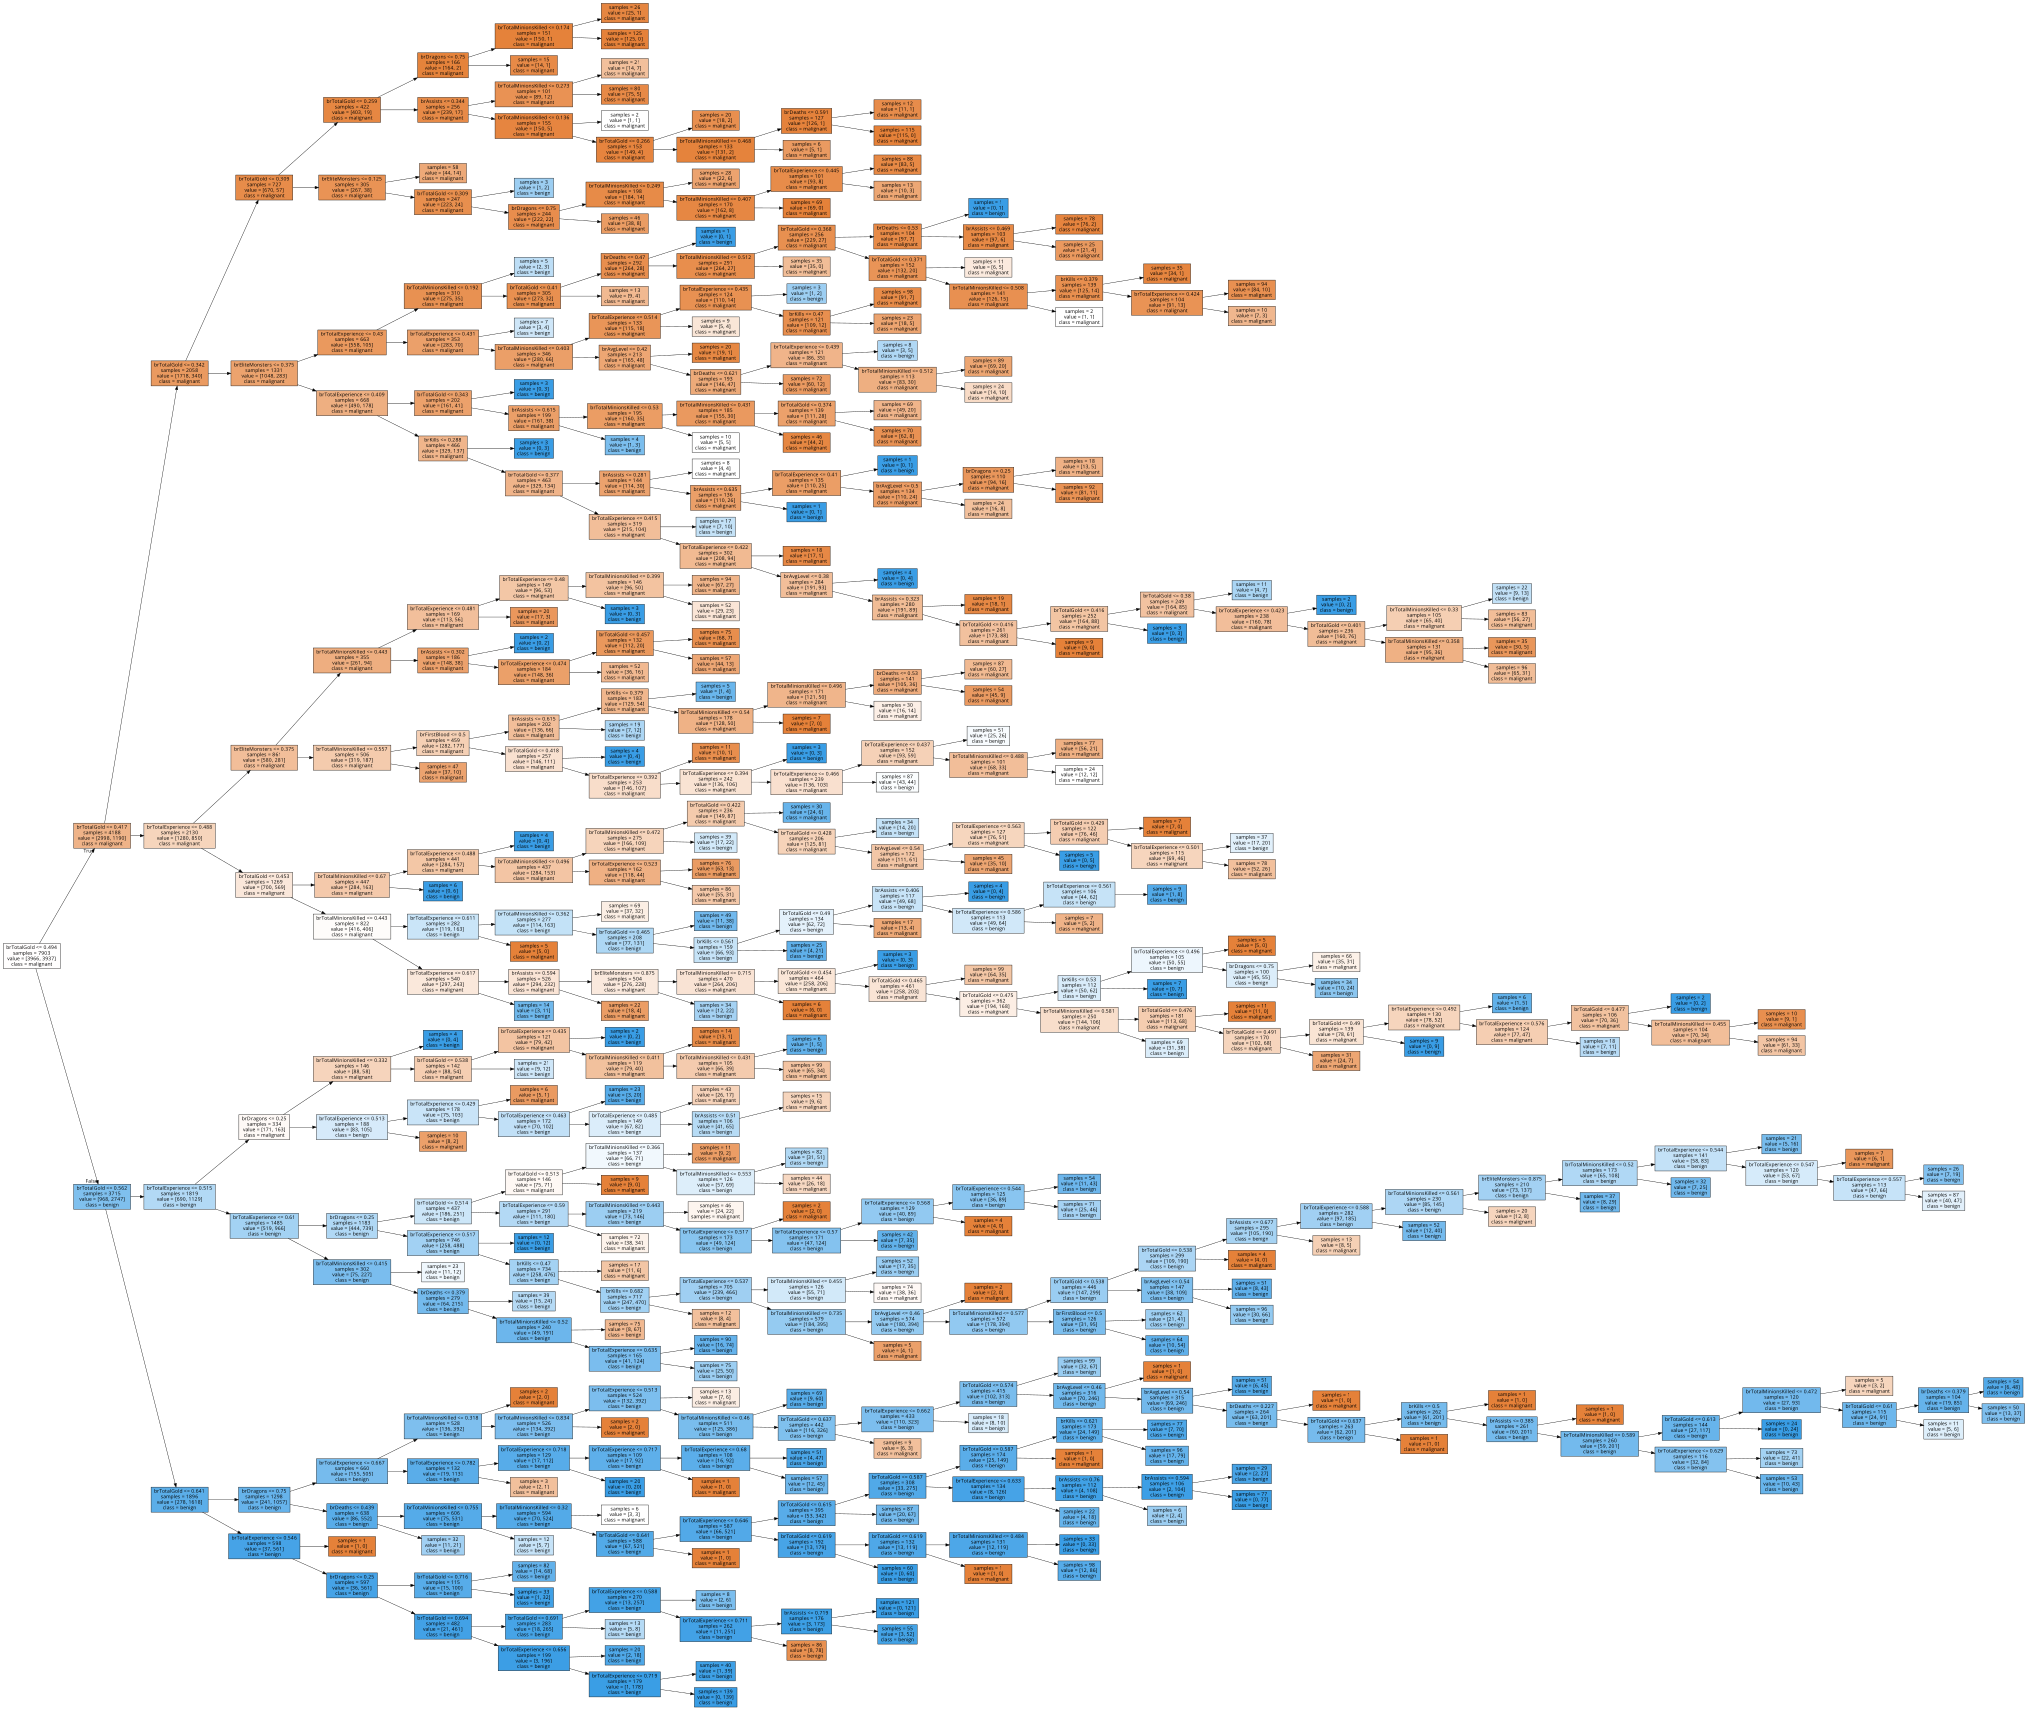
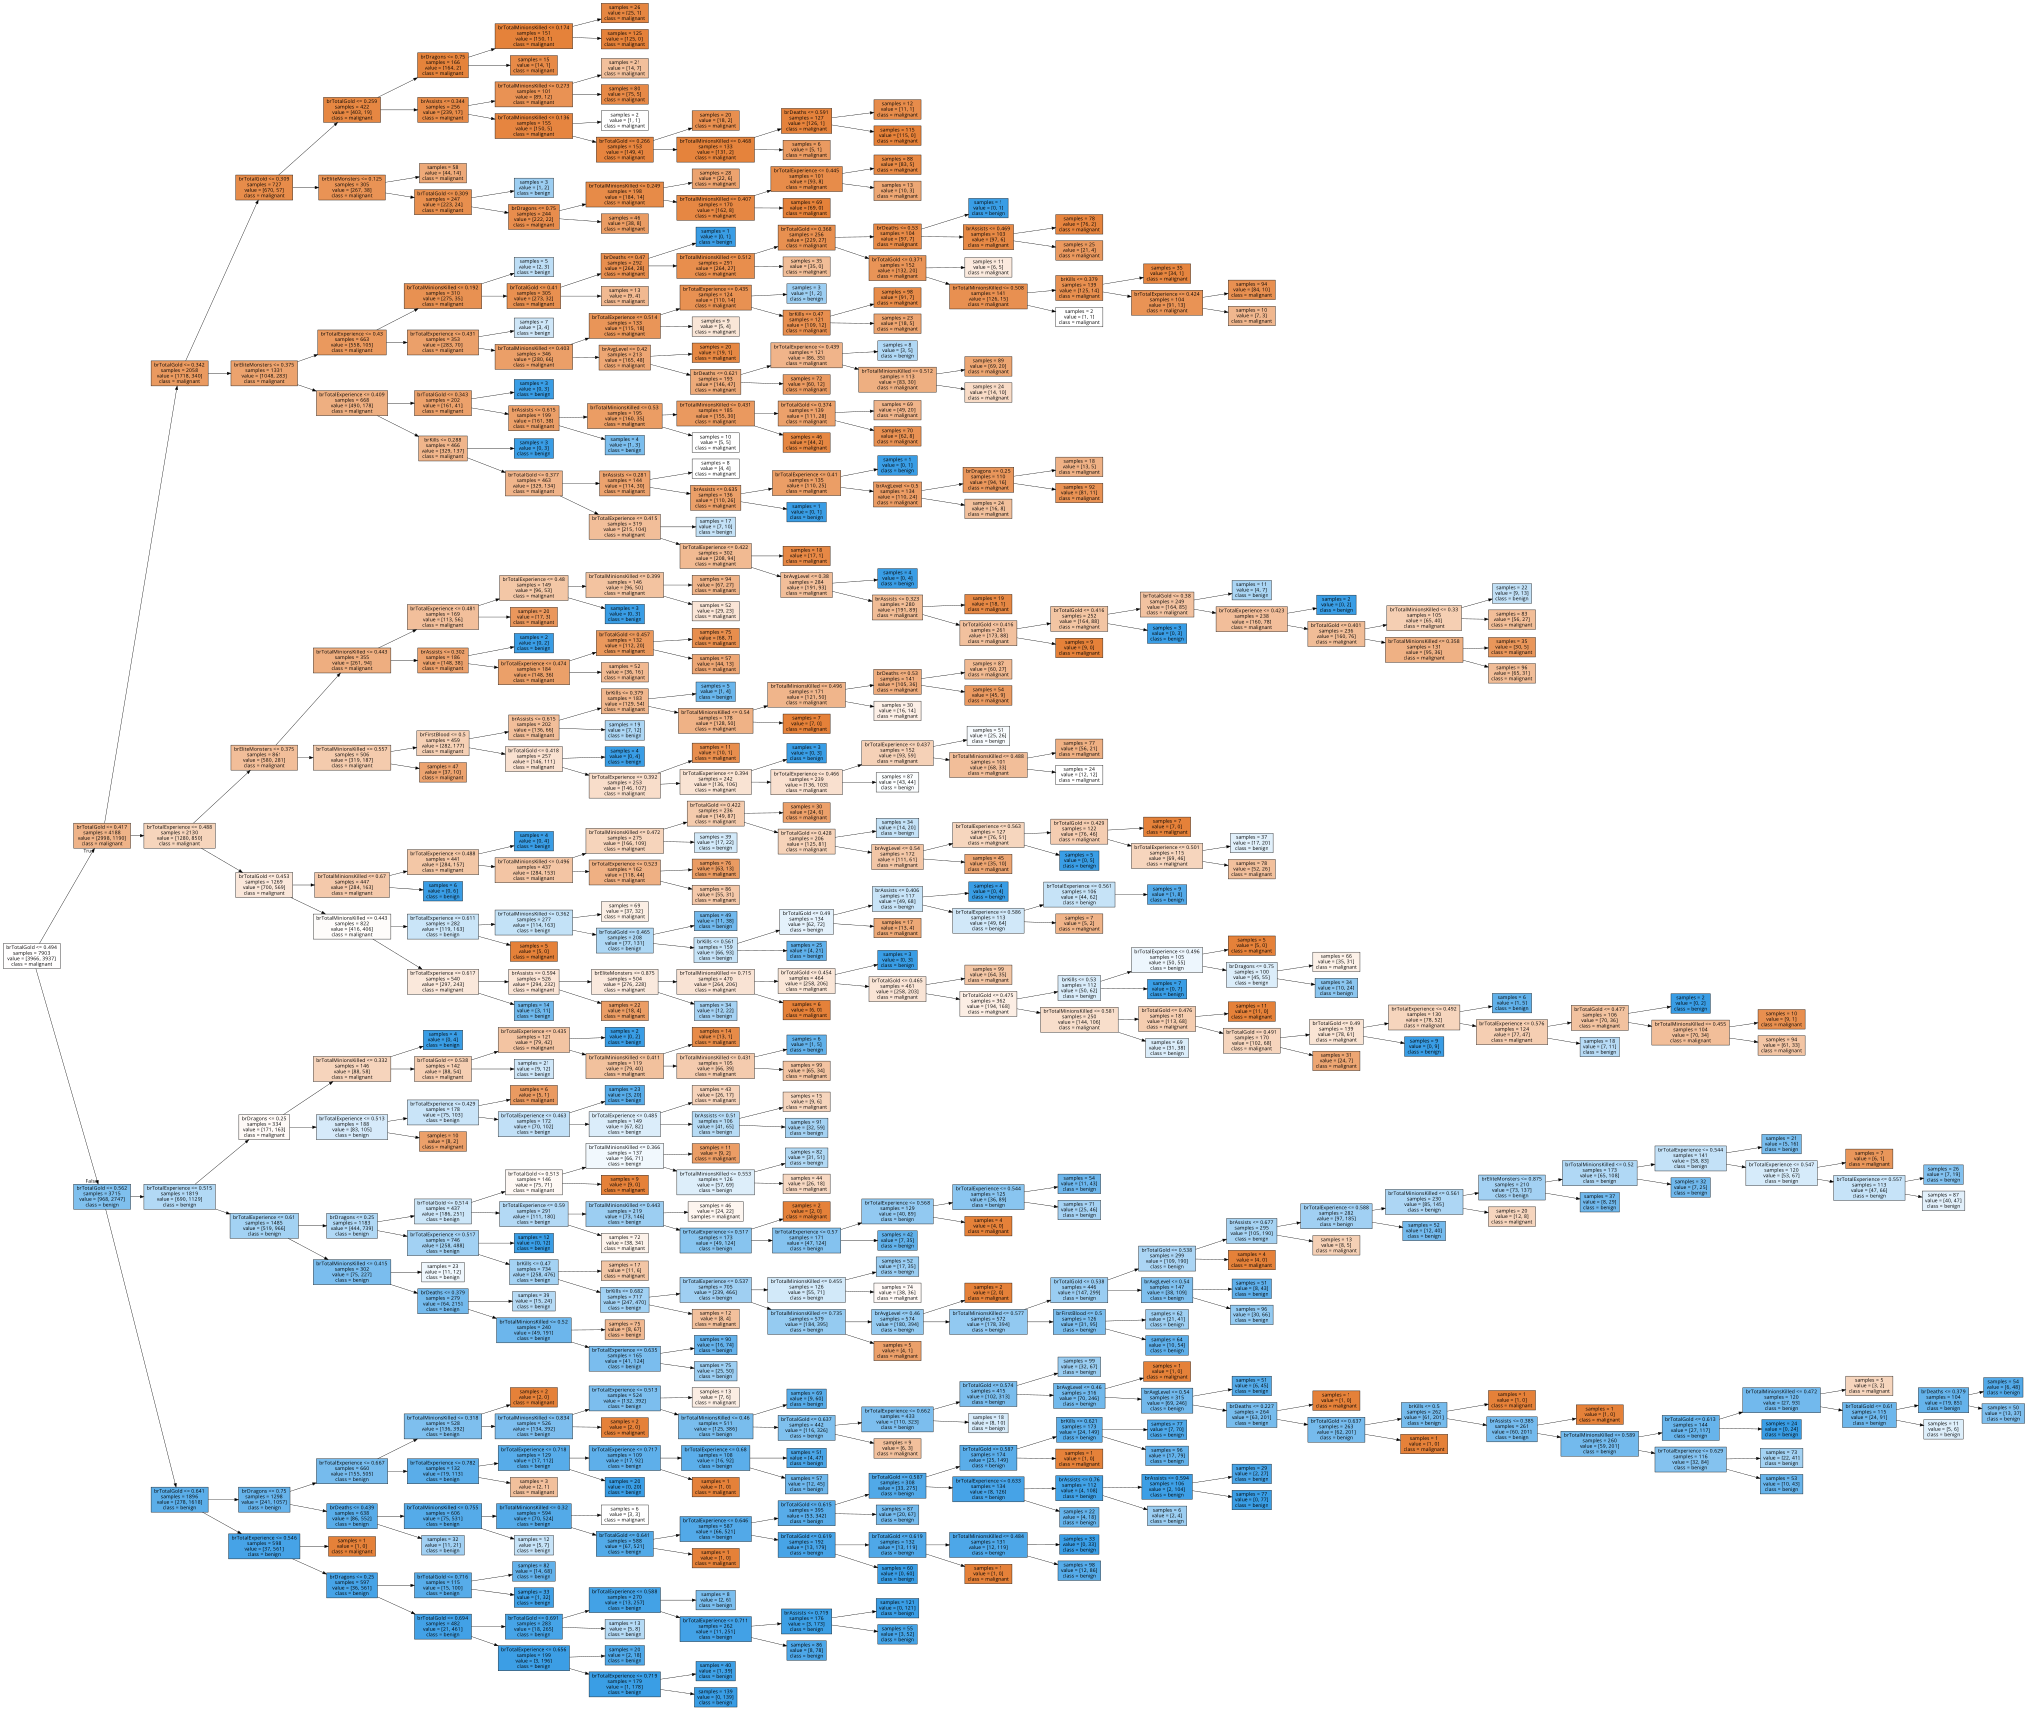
node "samples = 30 value = [24, 6] class = malignant": fillcolor #67b4eb -> #eca06a
node "samples = 91 value = [32, 59] class = benign": added
node "samples = 86 value = [8, 78] class = benign": fillcolor #e89050 -> #4da7e8
